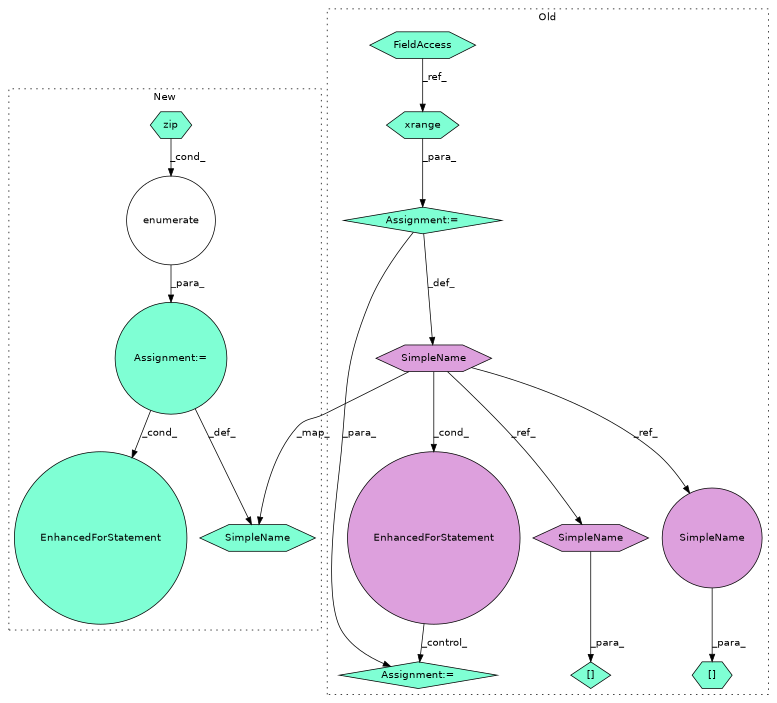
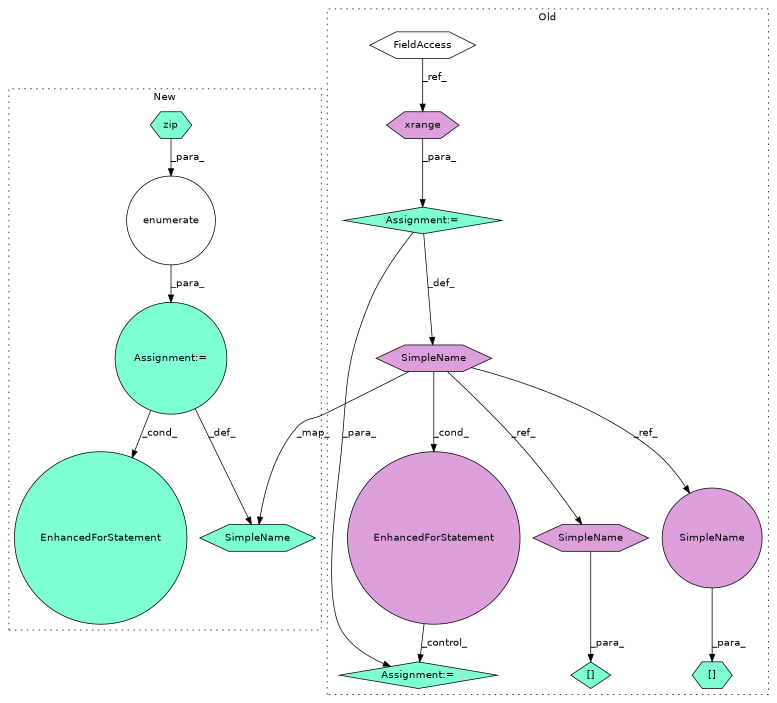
node "FieldAccess": fillcolor aquamarine -> white
node "xrange": fillcolor aquamarine -> plum
edge "zip" -> "enumerate": label "_cond_" -> "_para_"
